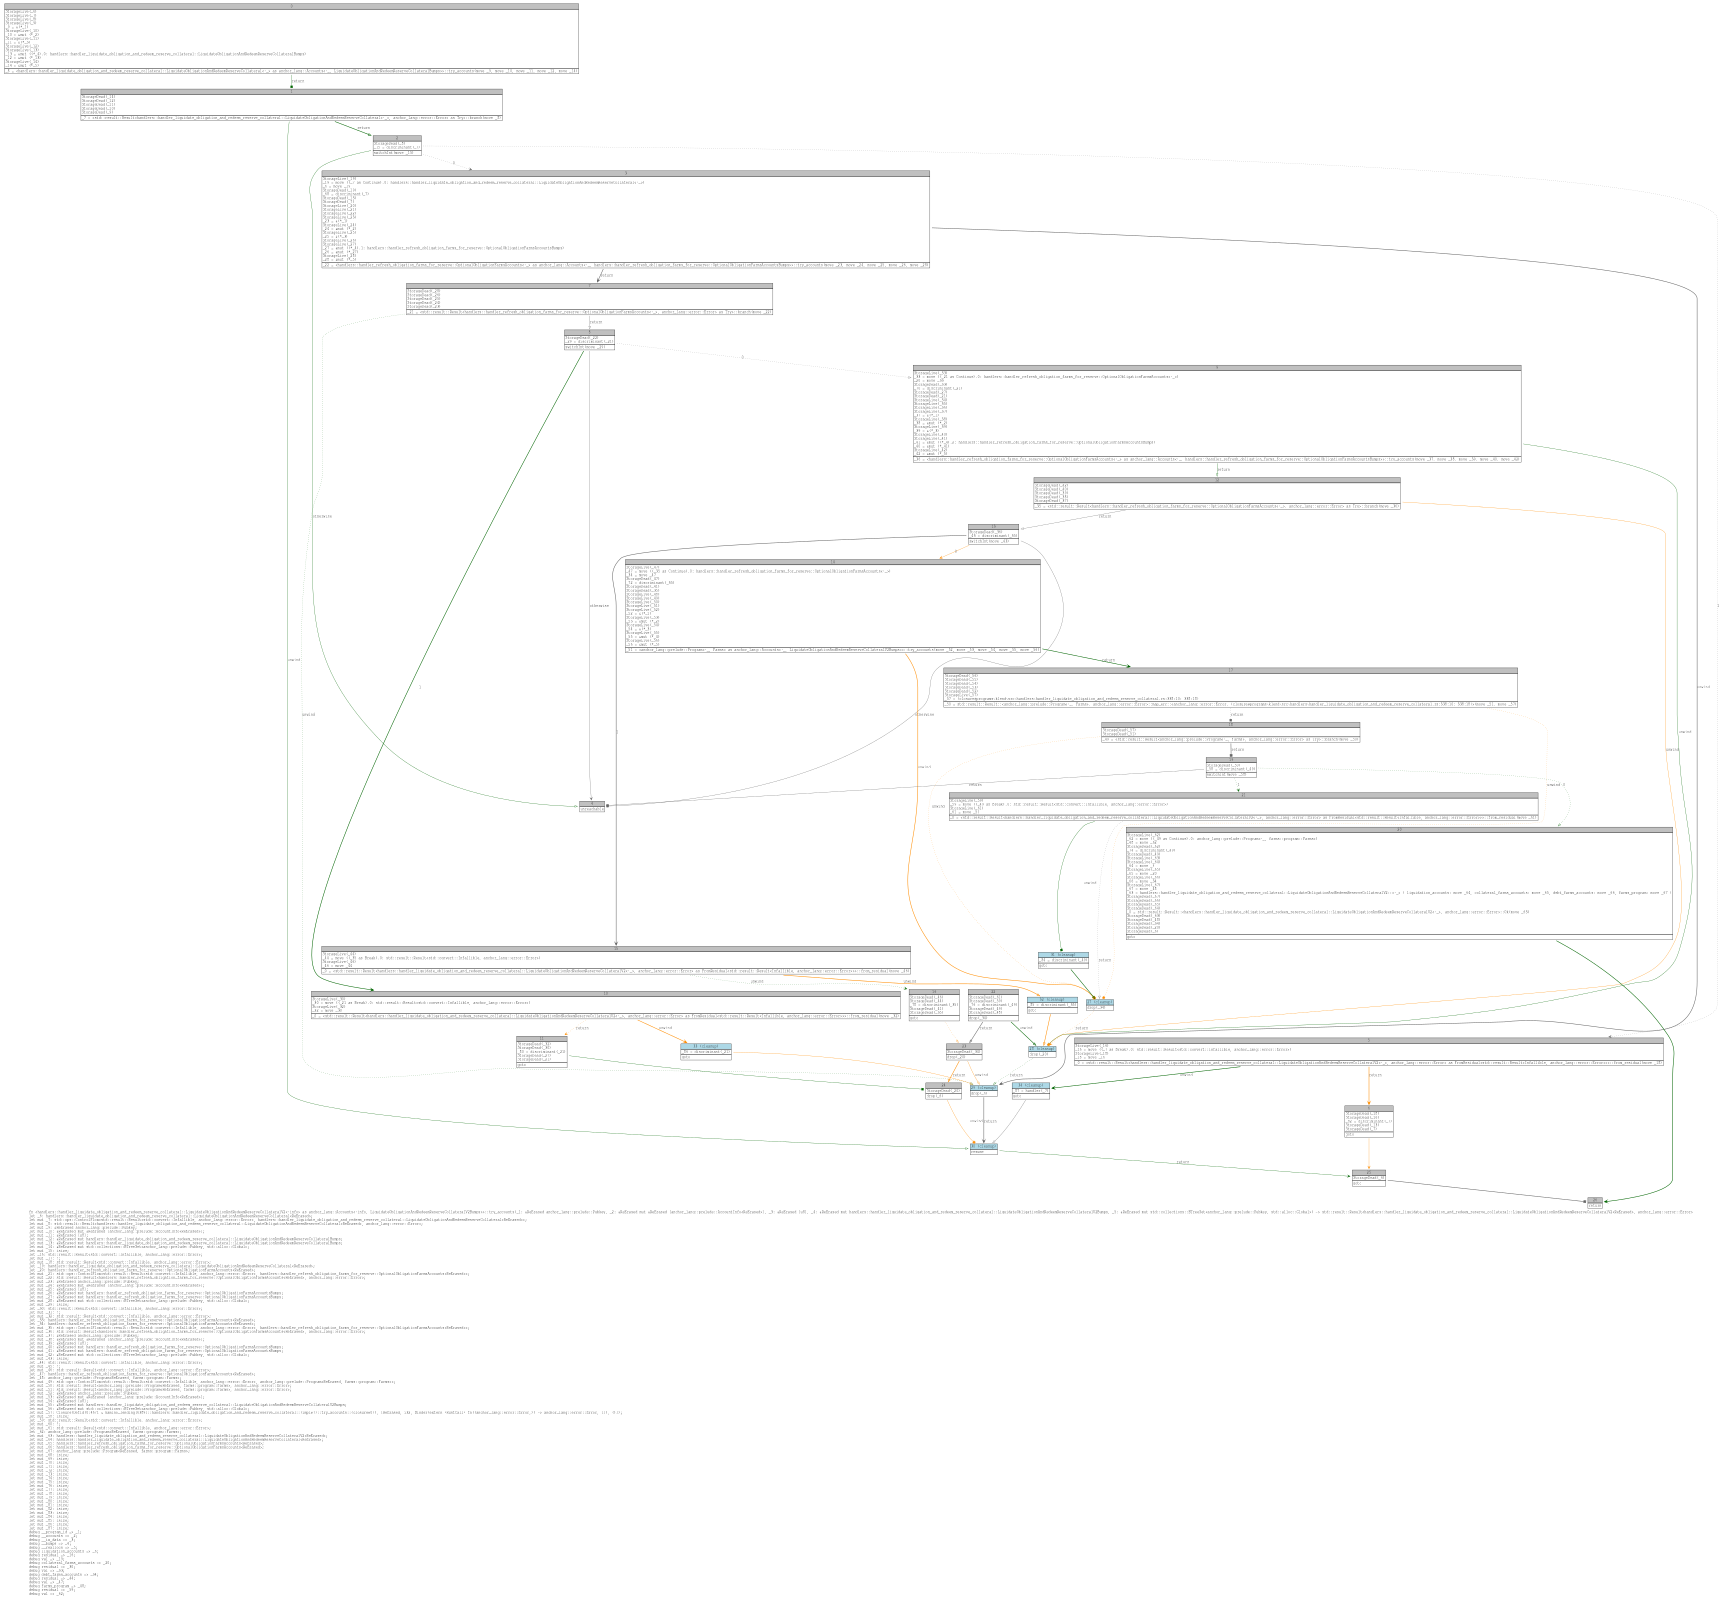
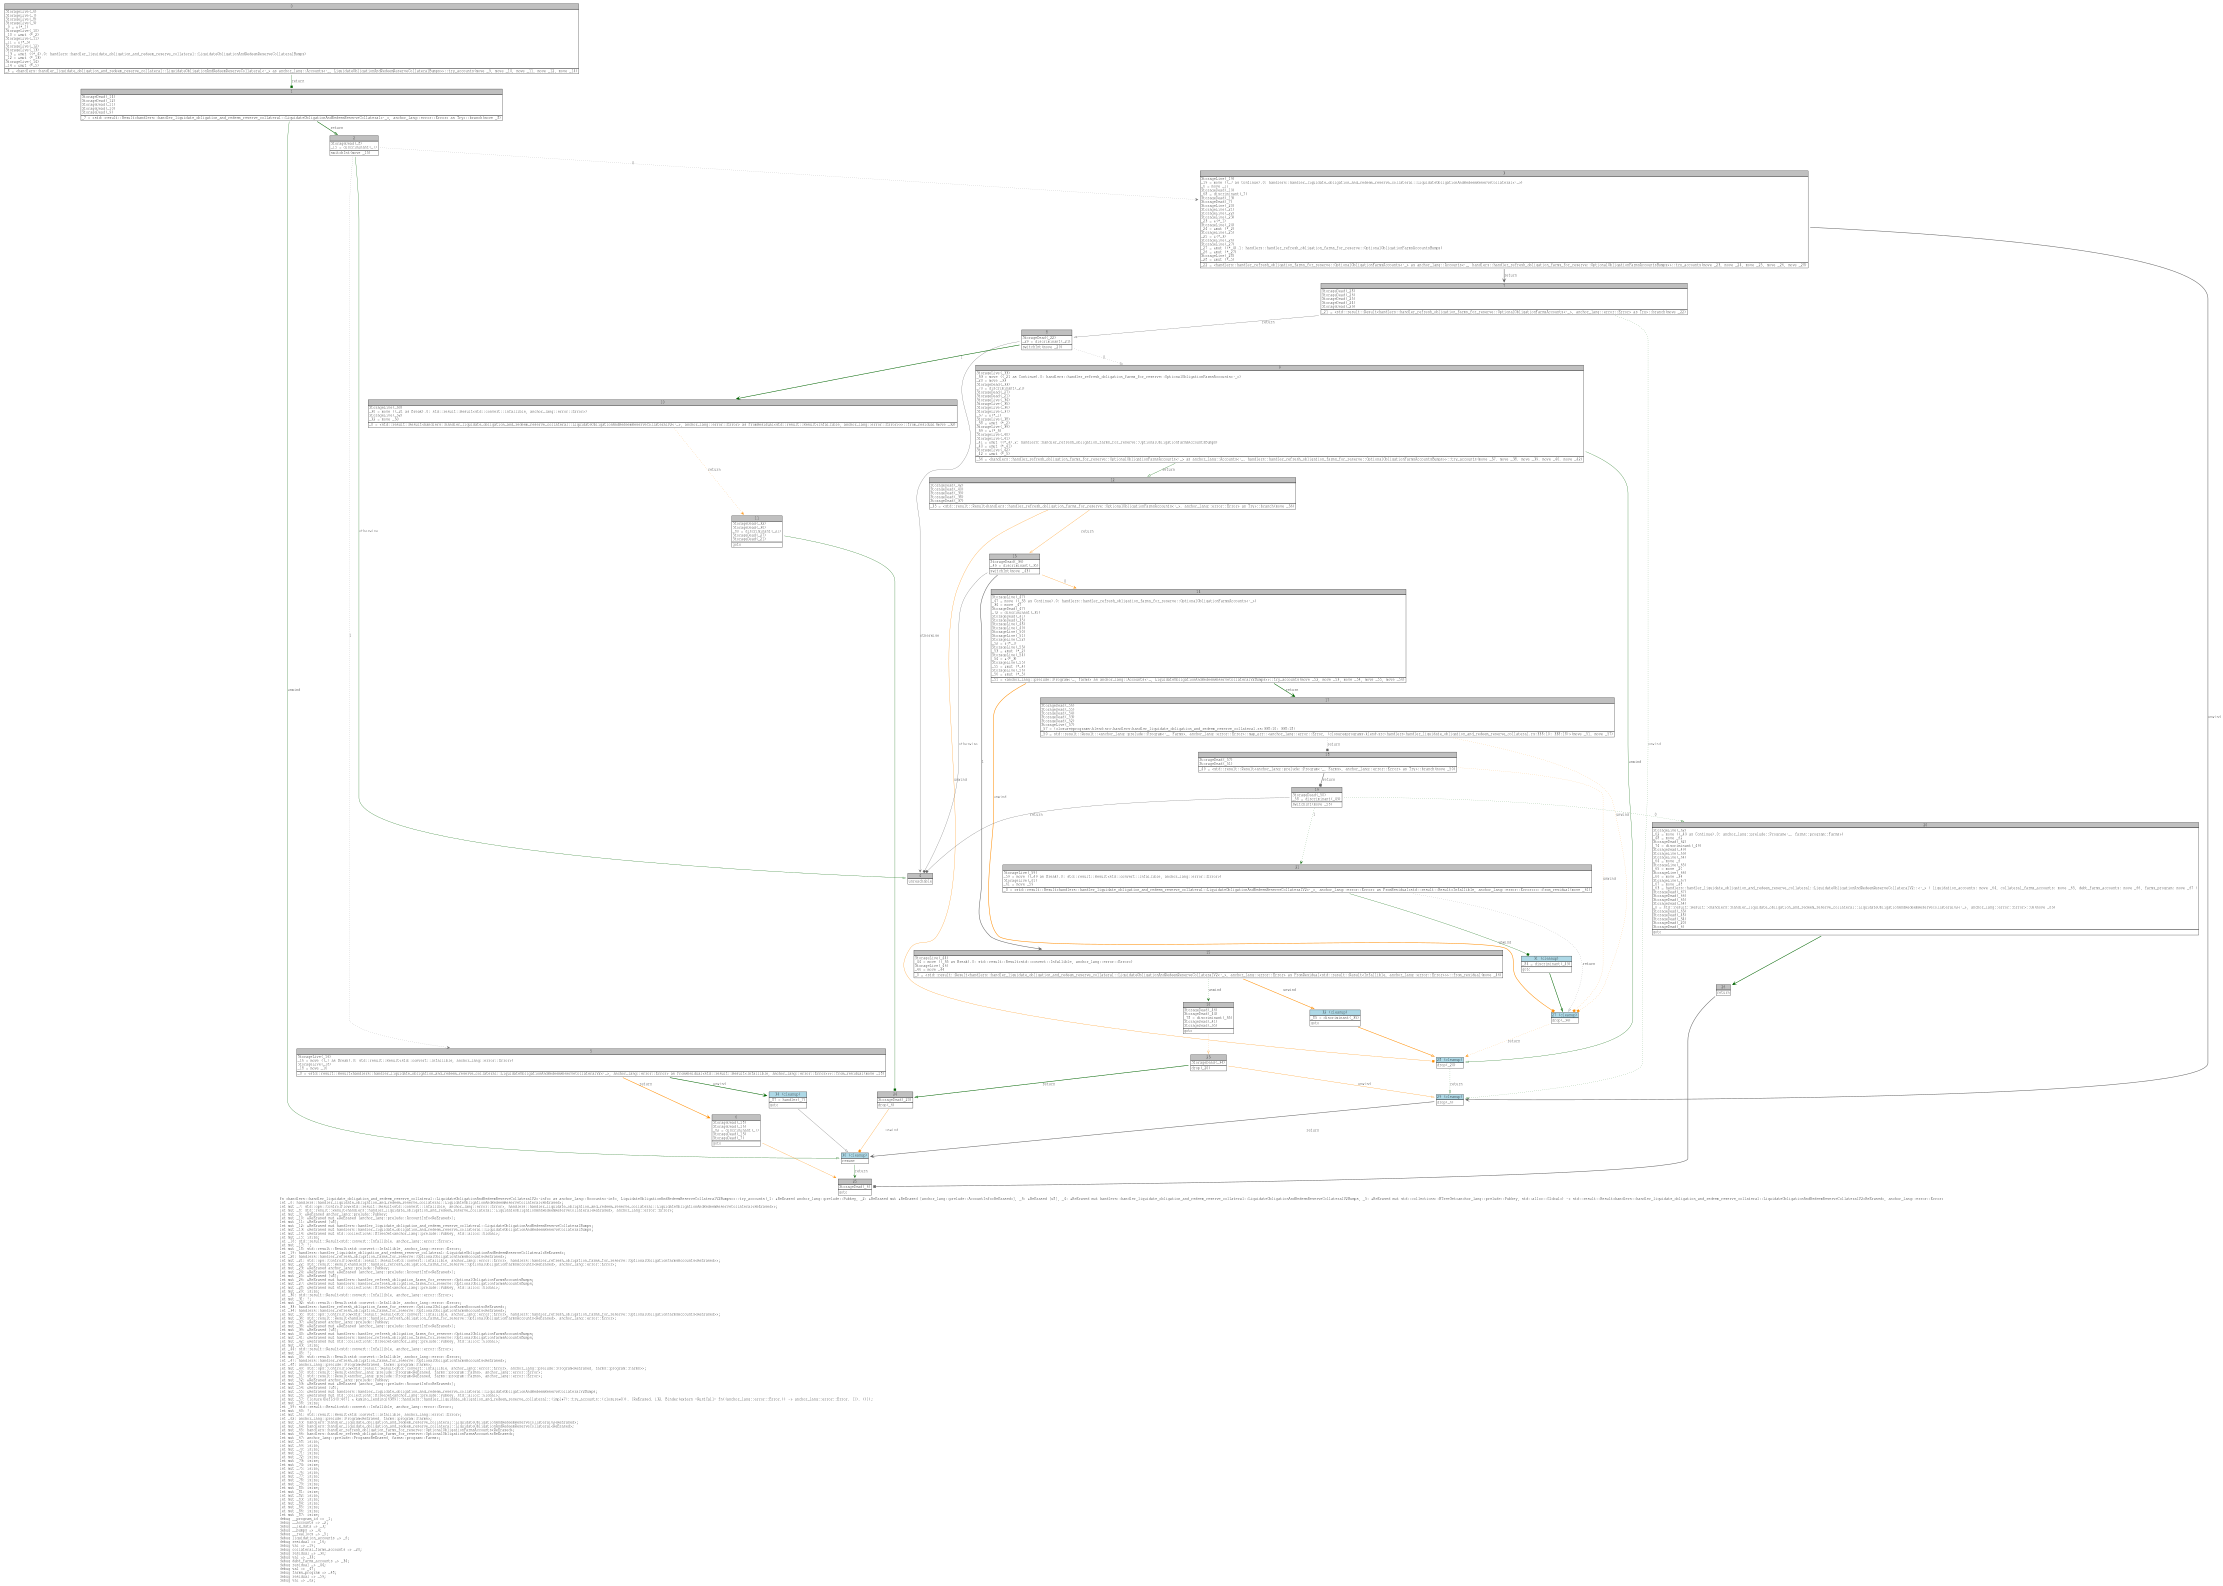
edge "12" -> "13": color gray40 -> darkorange
node "22": removed
node "33 (cleanup)": removed
edge "23" -> "24": color darkorange -> darkgreen
edge "25" -> "26": reversed
